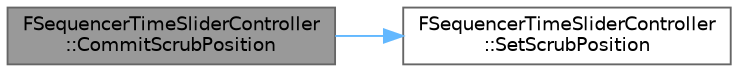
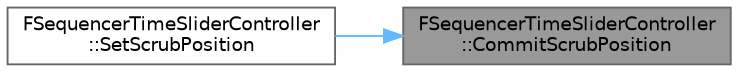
edge "FSequencerTimeSliderController ::CommitScrubPosition" -> "FSequencerTimeSliderController ::SetScrubPosition": reversed
